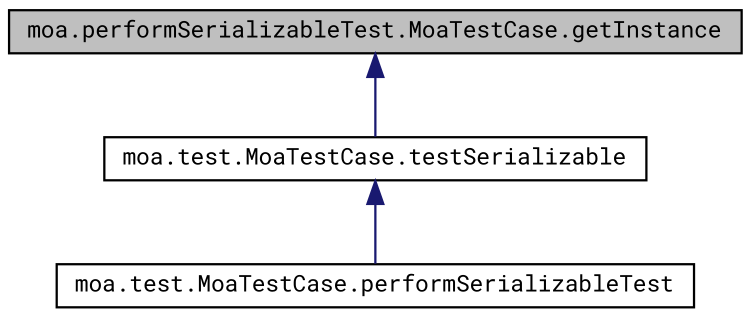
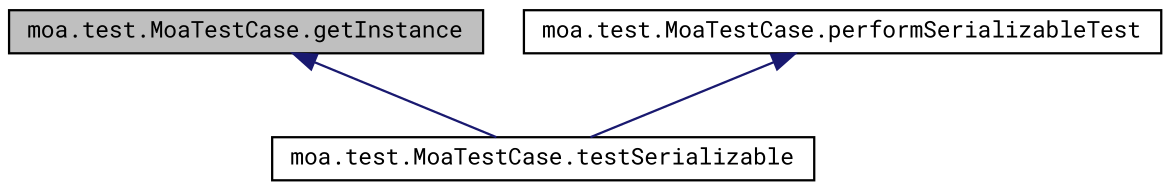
node "moa.performSerializableTest.MoaTestCase.getInstance": label "moa.performSerializableTest.MoaTestCase.getInstance" -> "moa.test.MoaTestCase.getInstance"
edge "moa.test.MoaTestCase.performSerializableTest" -> "moa.test.MoaTestCase.testSerializable": reversed
